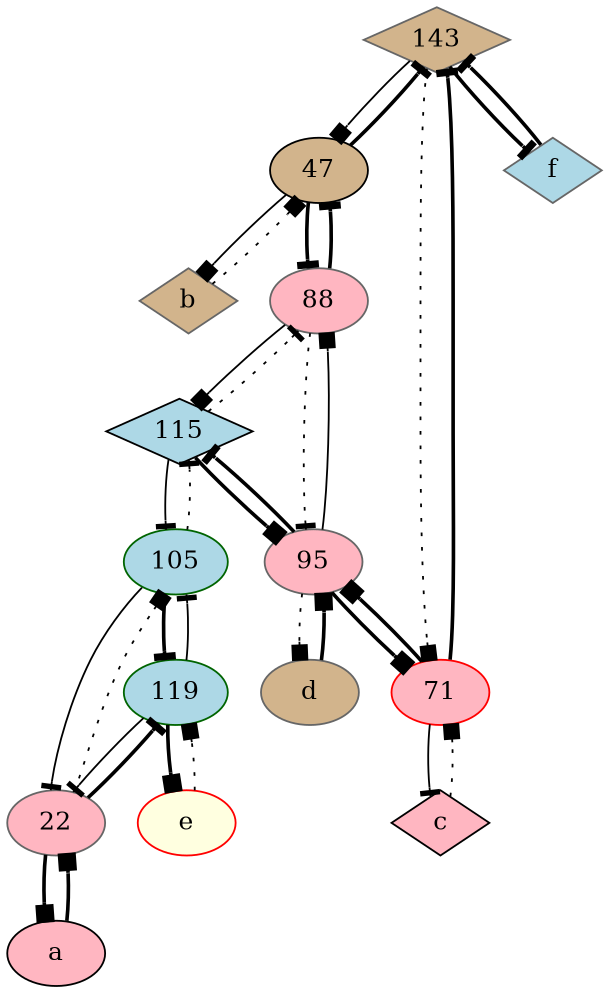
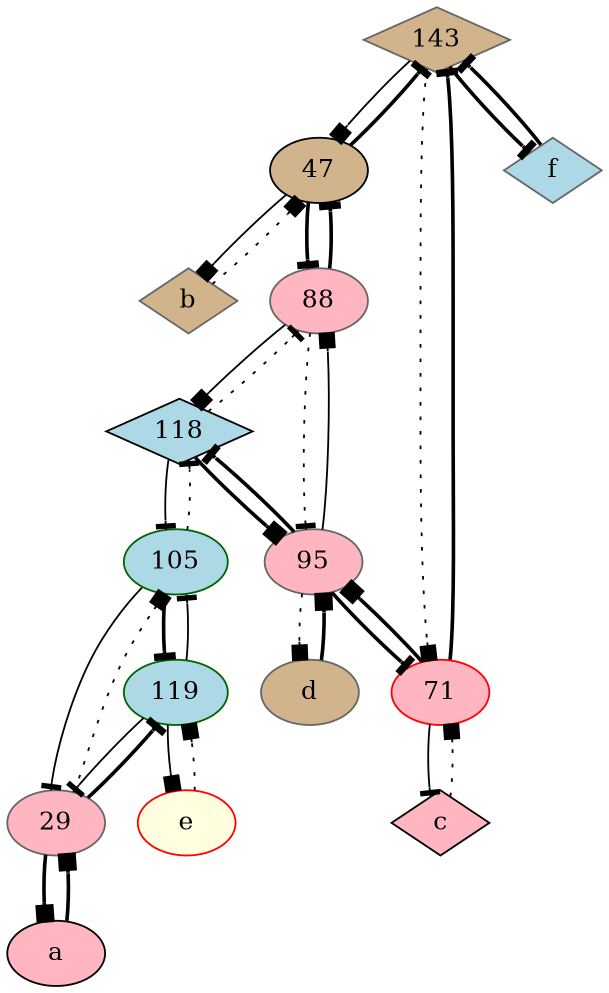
node "115": label "115" -> "118"
edge "95" -> "71": arrowhead box -> tee
edge "119" -> "e": style bold -> solid
node "22": label "22" -> "29"
